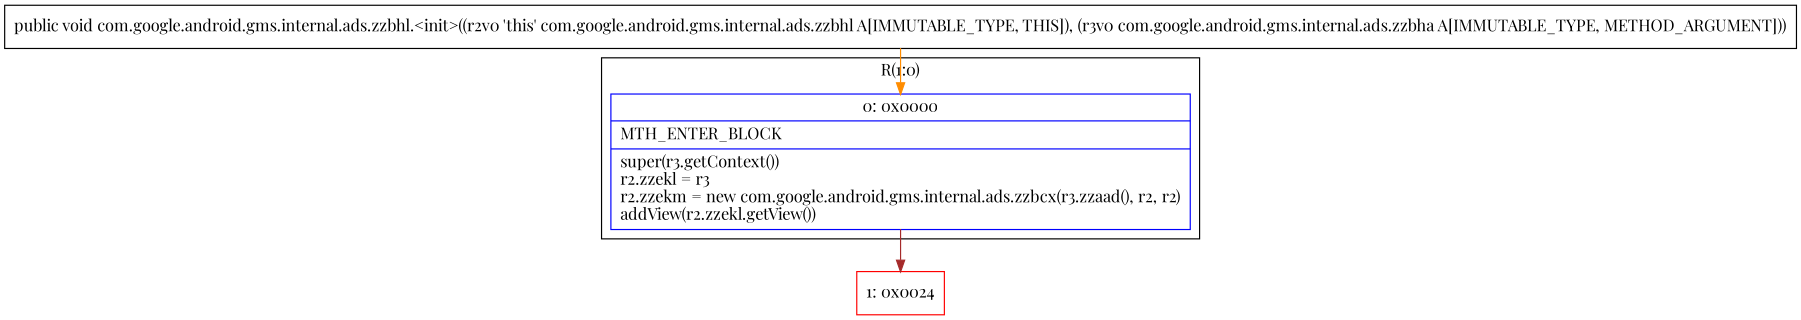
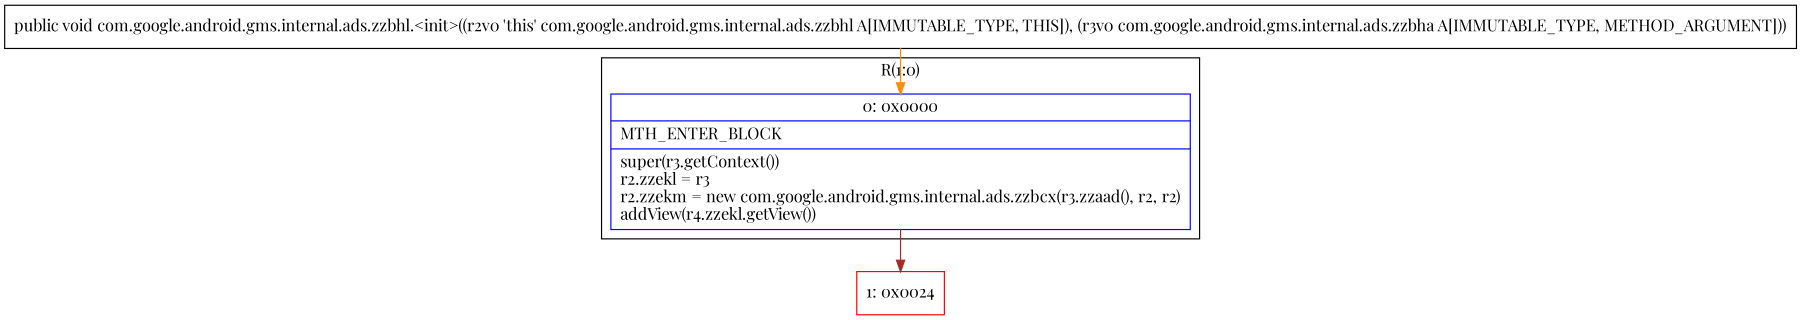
node "0: 0x0000": text "addView(r2.zzekl.getView())" -> "addView(r4.zzekl.getView())"
